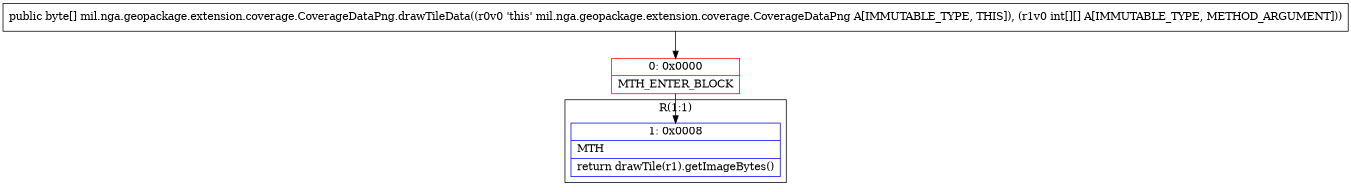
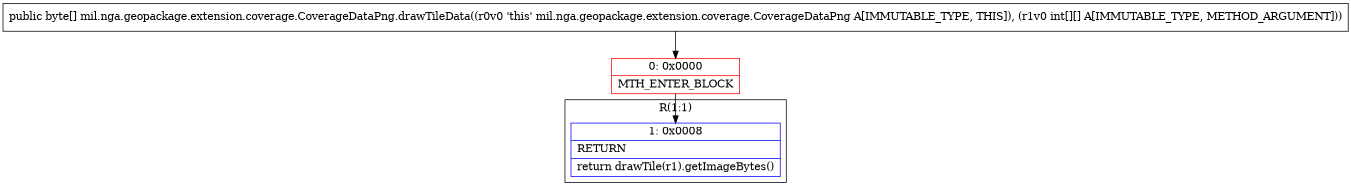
node "1: 0x0008": text "MTH" -> "RETURN"
